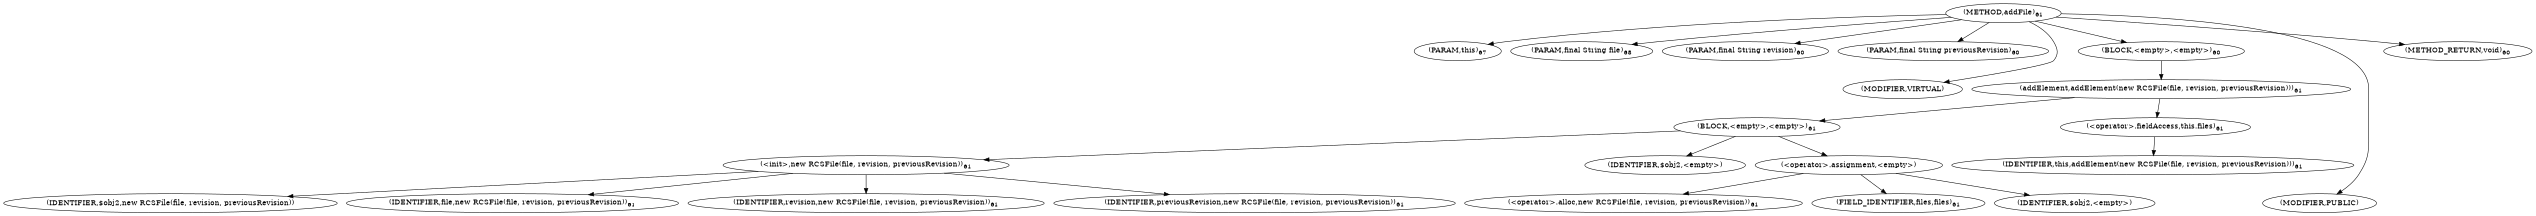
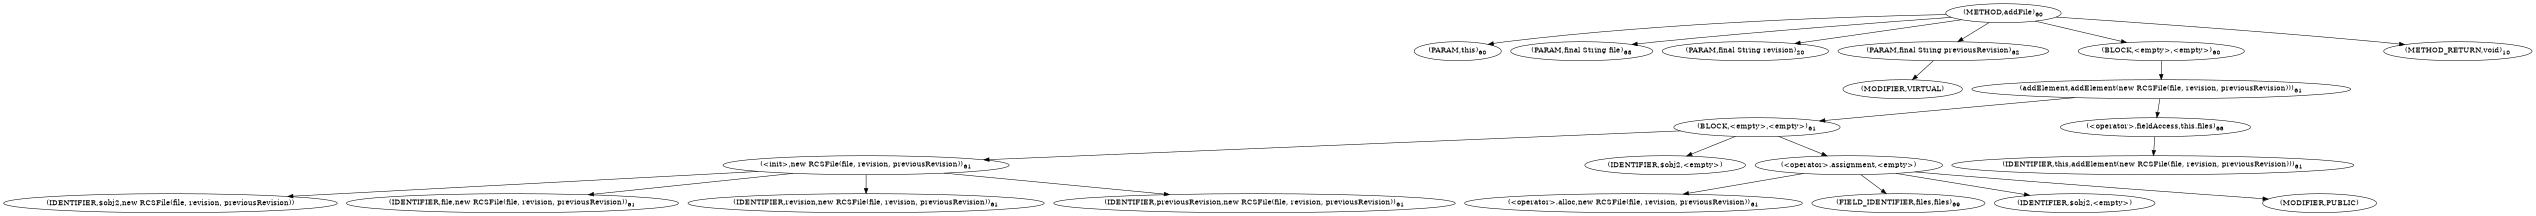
node "(METHOD,addFile)": text "61" -> "60"
edge "(METHOD,addFile)" -> "(MODIFIER,PUBLIC)": now "(<operator>.assignment,<empty>)" -> "(MODIFIER,PUBLIC)"
node "(PARAM,this)": text "67" -> "60"
node "(PARAM,final String revision)": text "60" -> "20"
node "(PARAM,final String previousRevision)": text "60" -> "62"
node "(METHOD_RETURN,void)": text "60" -> "10"
edge "(METHOD,addFile)" -> "(MODIFIER,VIRTUAL)": now "(PARAM,final String previousRevision)" -> "(MODIFIER,VIRTUAL)"
node "(<operator>.fieldAccess,this.files)": text "61" -> "66"
node "(FIELD_IDENTIFIER,files,files)": text "61" -> "69"
